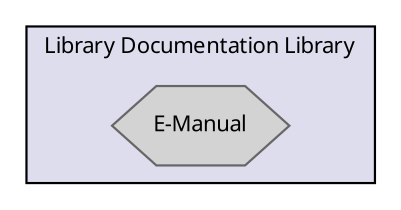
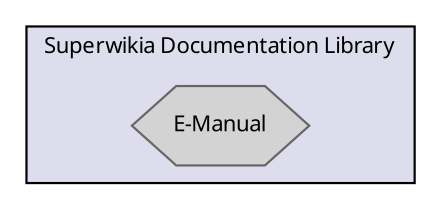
cluster "Library Documentation Library": label "Library Documentation Library" -> "Superwikia Documentation Library"
